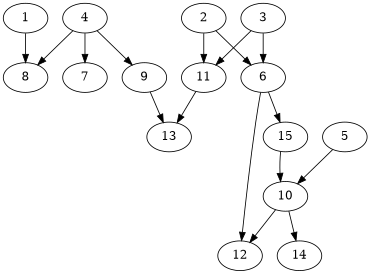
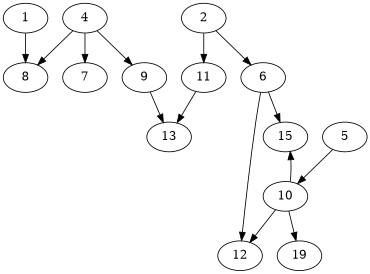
node "3": removed
edge "15" -> "10": reversed
node "14": label "14" -> "19"
